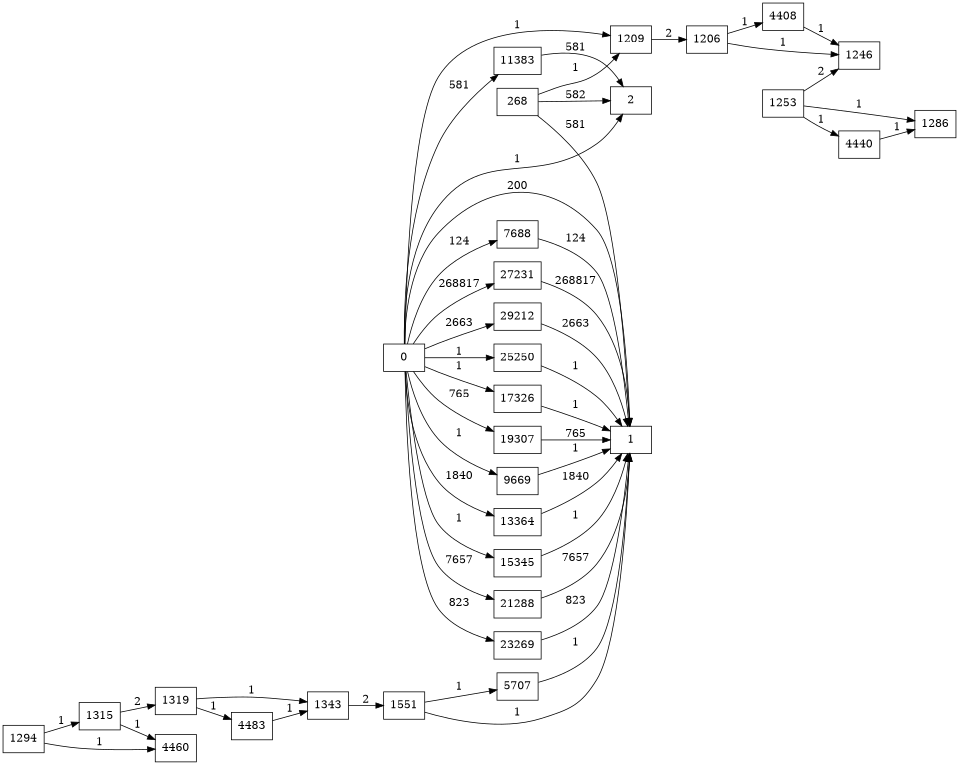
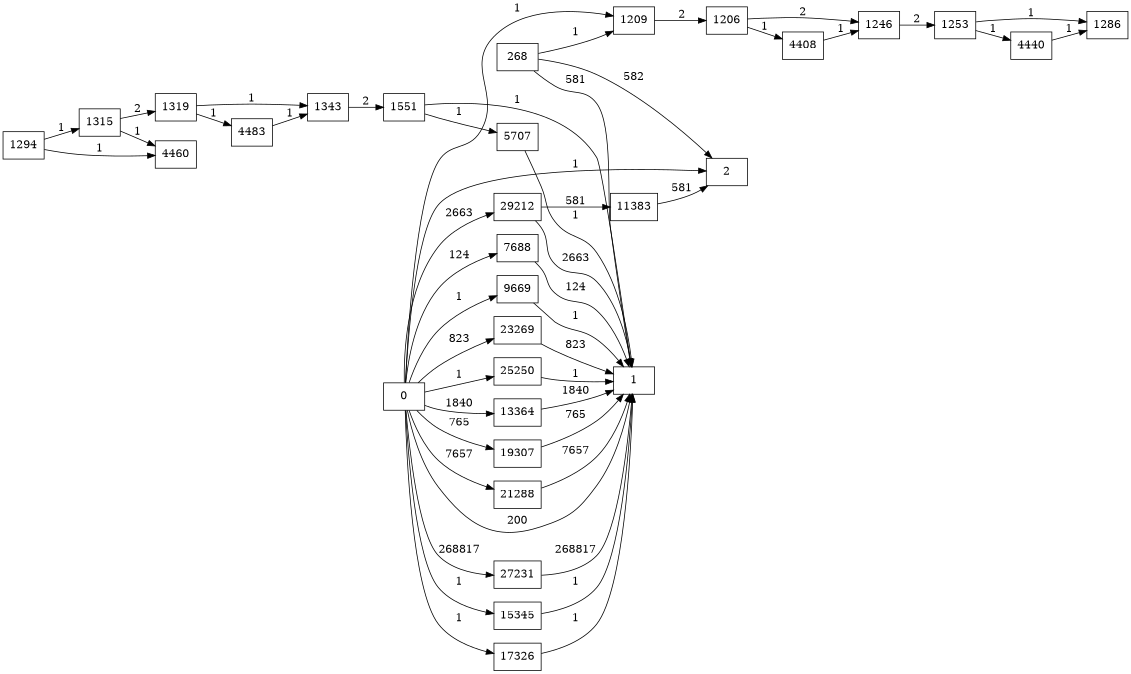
edge "1206" -> "1246": label "1" -> "2"
edge "1253" -> "1246": reversed
edge "0" -> "11383": now "29212" -> "11383"
